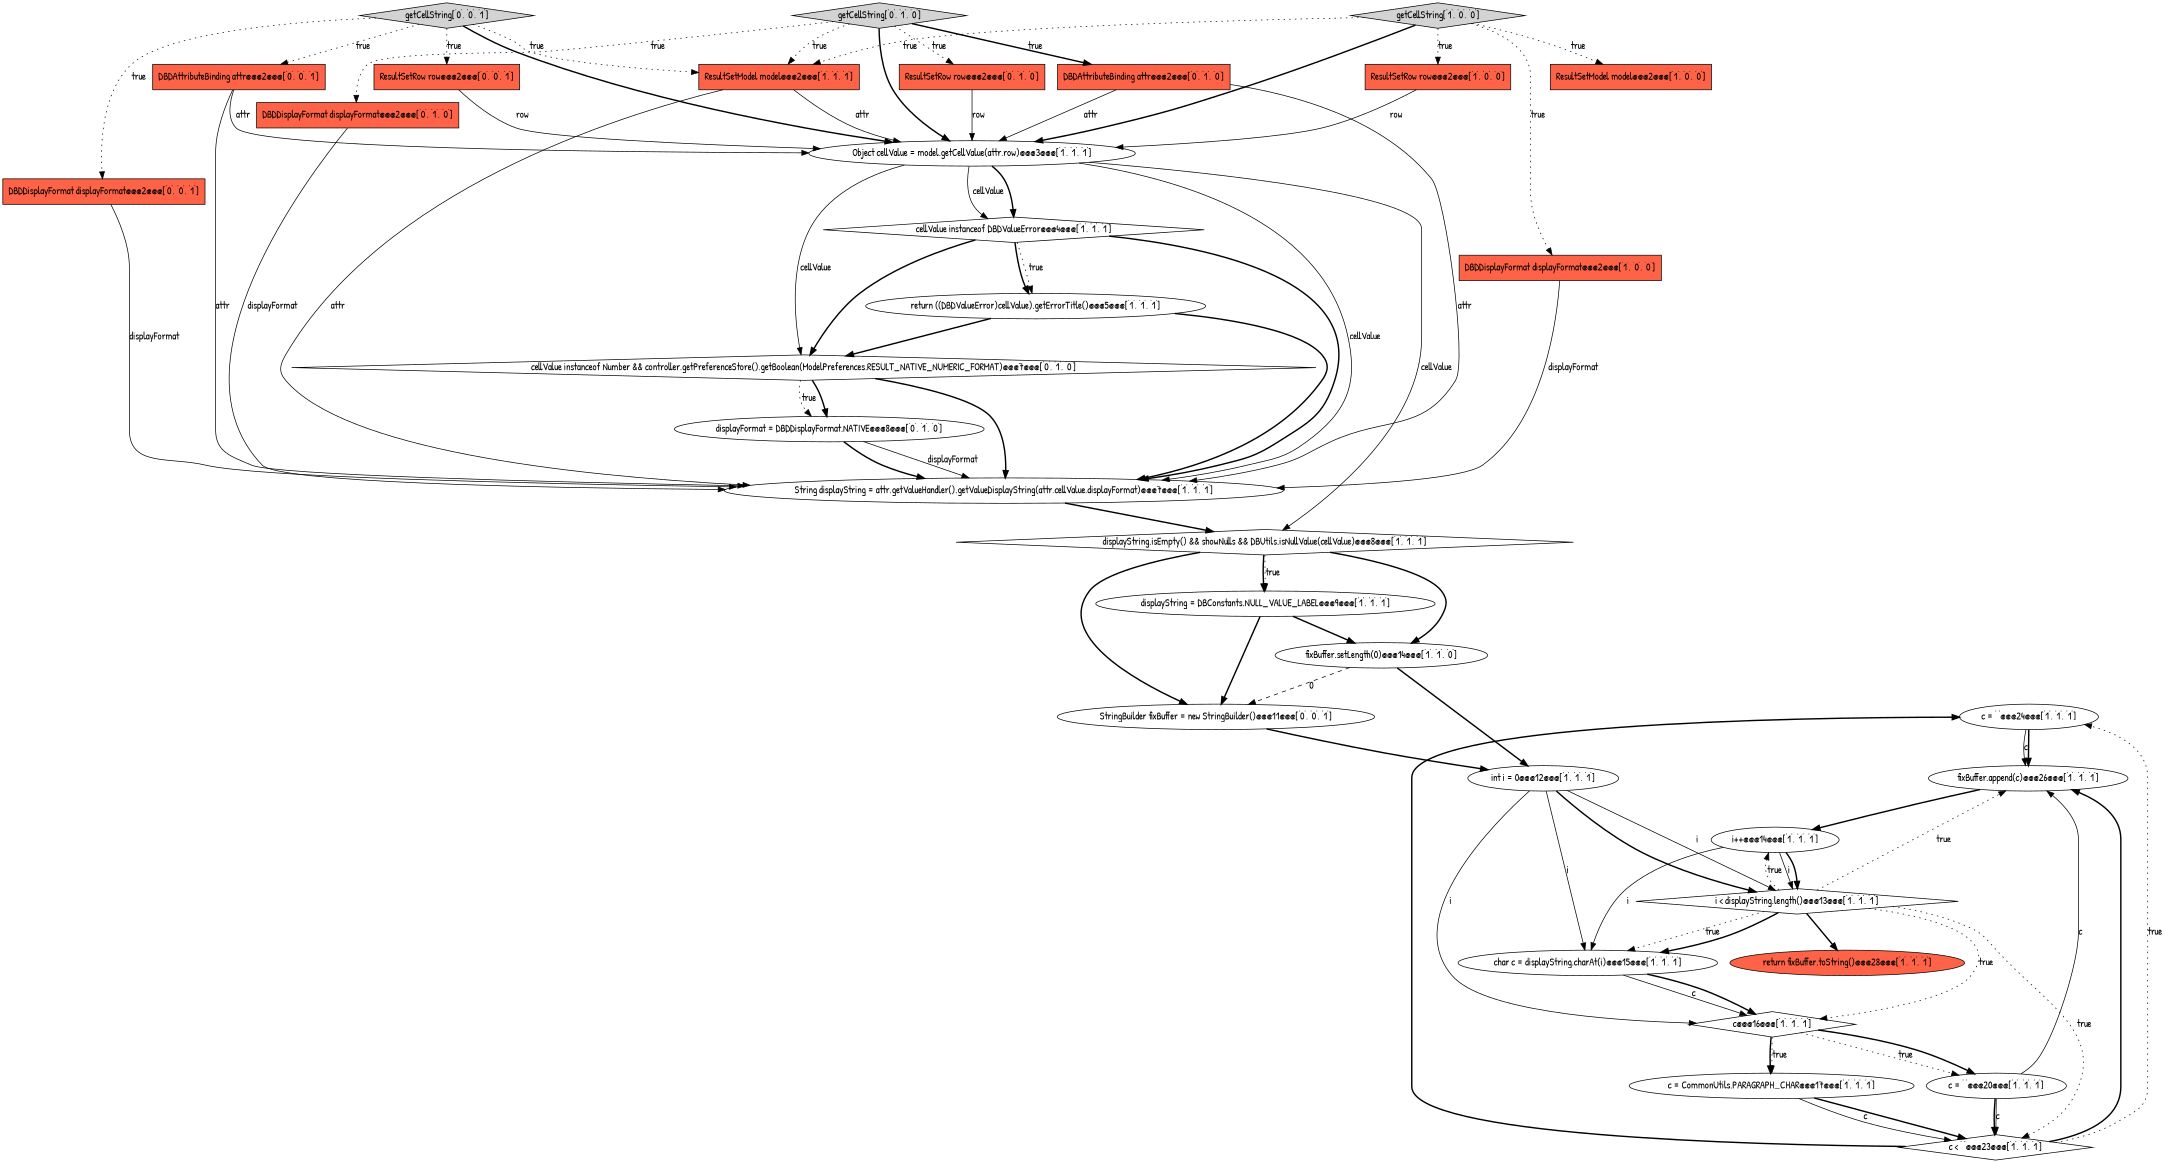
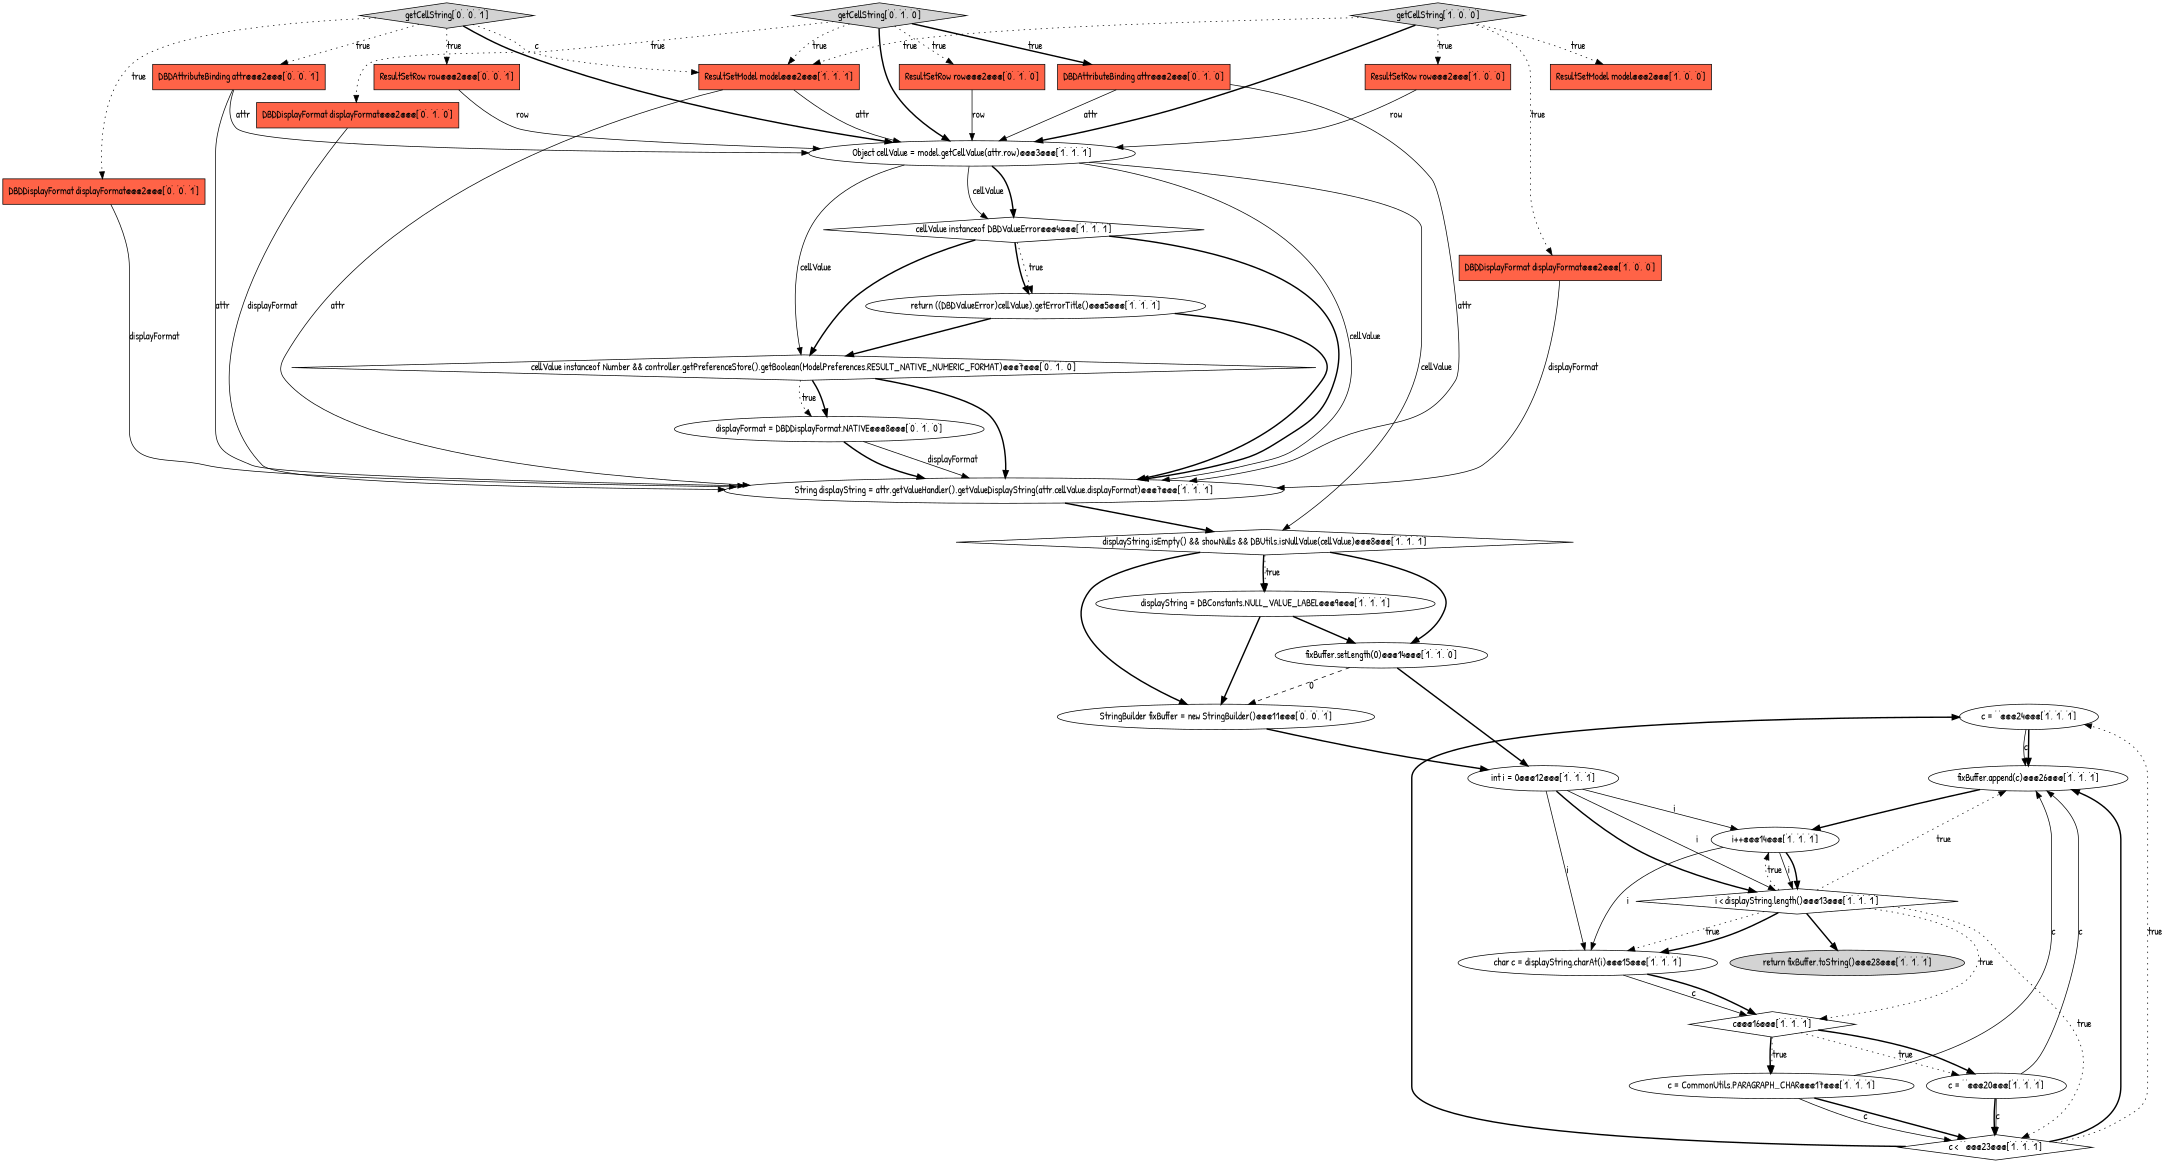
edge "getCellString['0', '0', '1']" -> "ResultSetModel model@@@2@@@['1', '1', '1']": label "true" -> "c"
node "return fixBuffer.toString()@@@28@@@['1', '1', '1']": fillcolor tomato -> lightgray
edge "int i = 0@@@12@@@['1', '1', '1']" -> "c@@@16@@@['1', '1', '1']": now "int i = 0@@@12@@@['1', '1', '1']" -> "i++@@@14@@@['1', '1', '1']"
edge "c = CommonUtils.PARAGRAPH_CHAR@@@17@@@['1', '1', '1']" -> "fixBuffer.append(c)@@@26@@@['1', '1', '1']": added, label "c"
